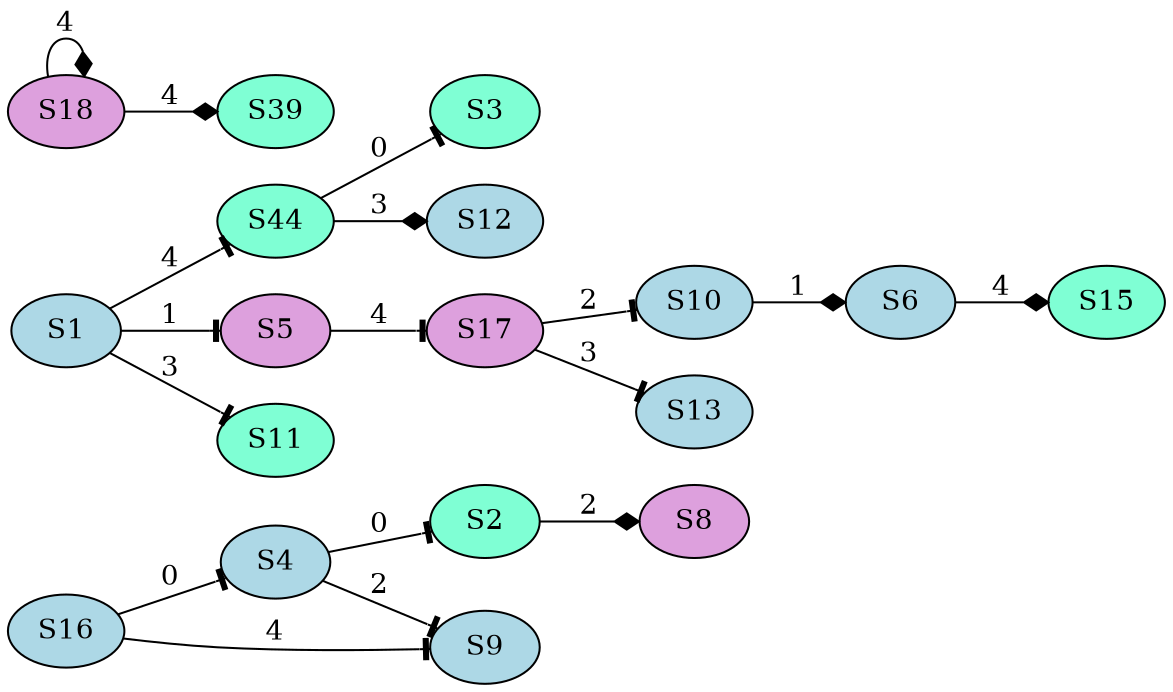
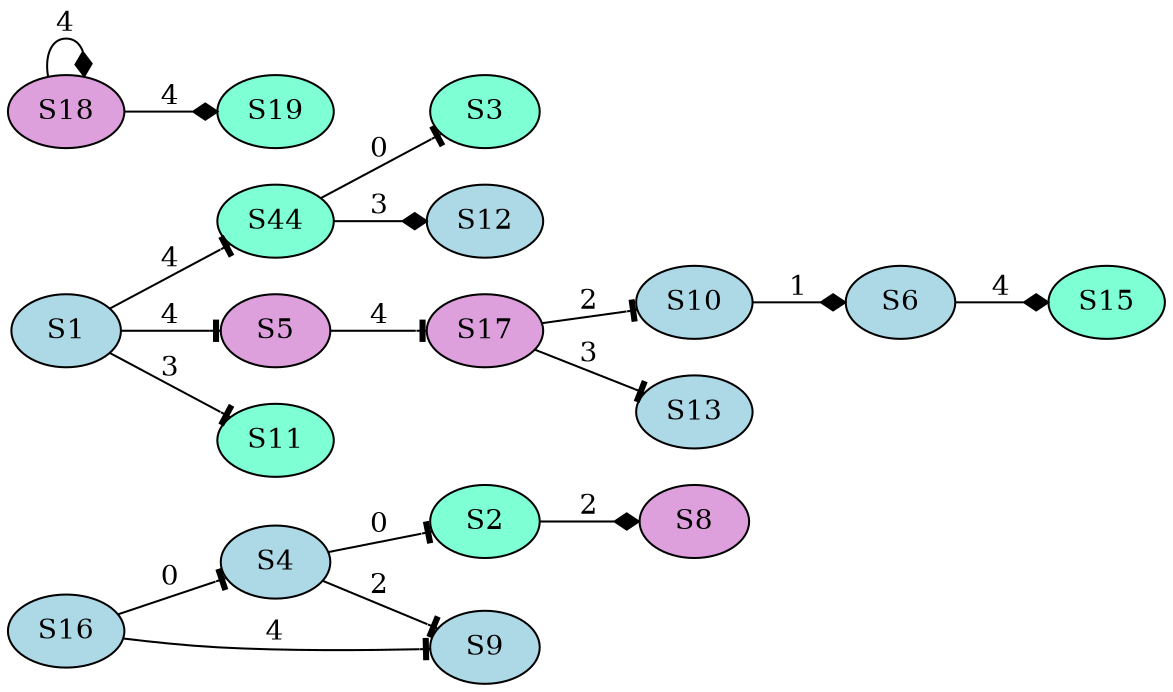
node "S39": label "S39" -> "S19"
edge "S1" -> "S5": label "1" -> "4"
